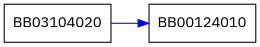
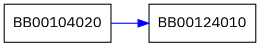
node "BB03104020": label "BB03104020" -> "BB00104020"
